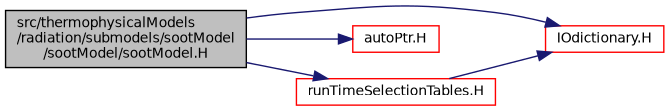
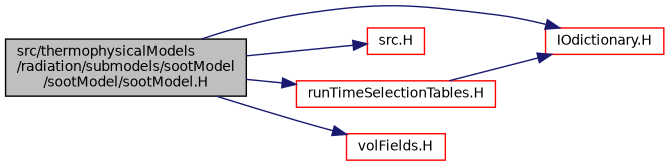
node "autoPtr.H": label "autoPtr.H" -> "src.H"
node "volFields.H": added
